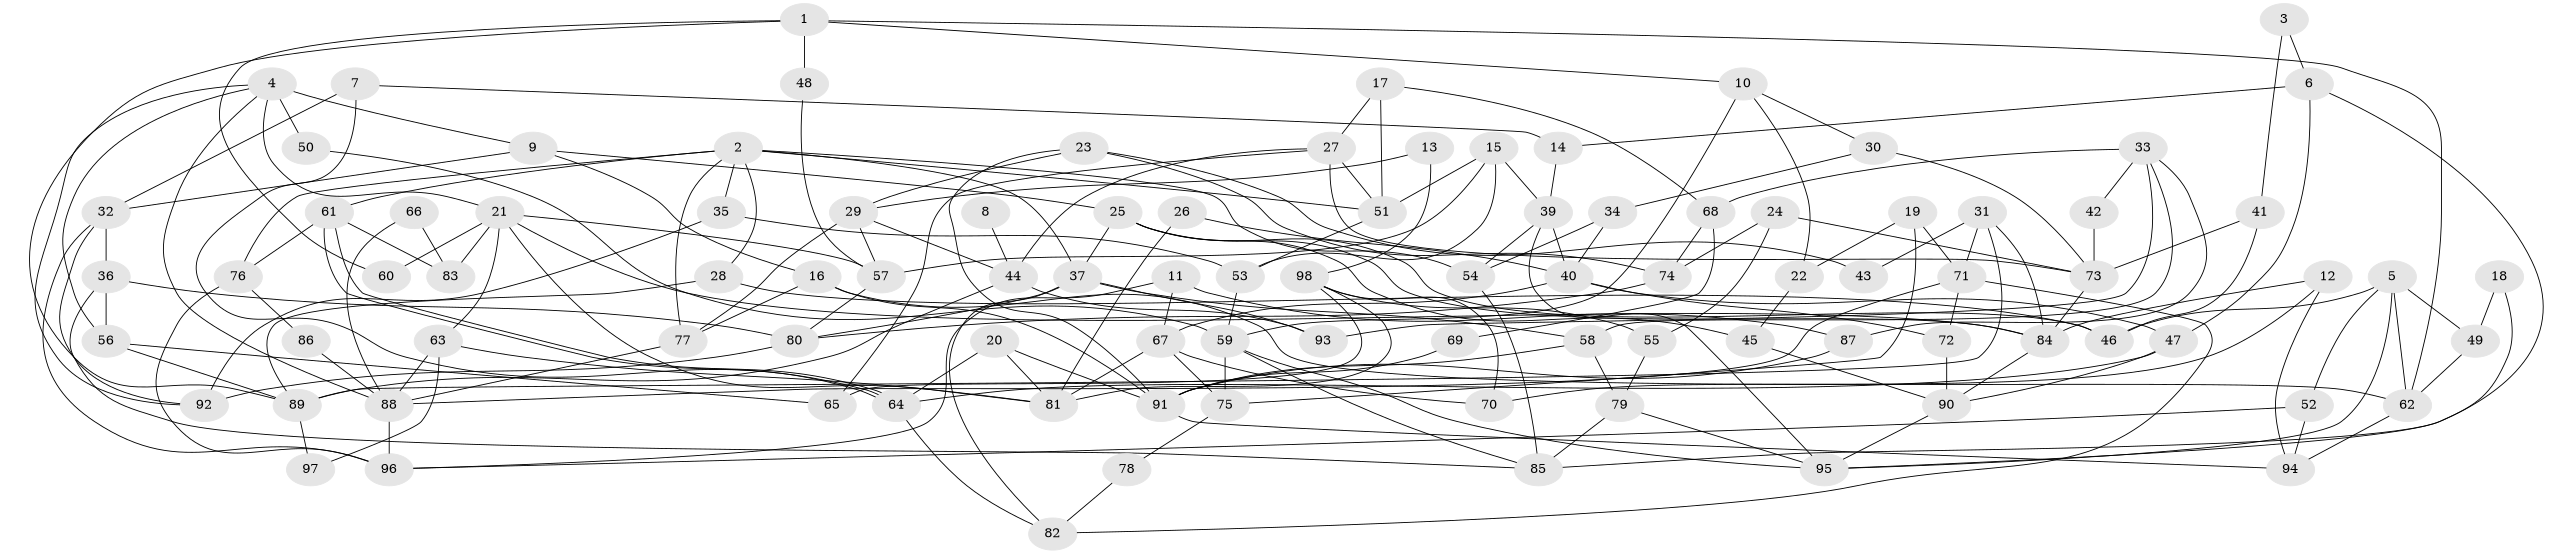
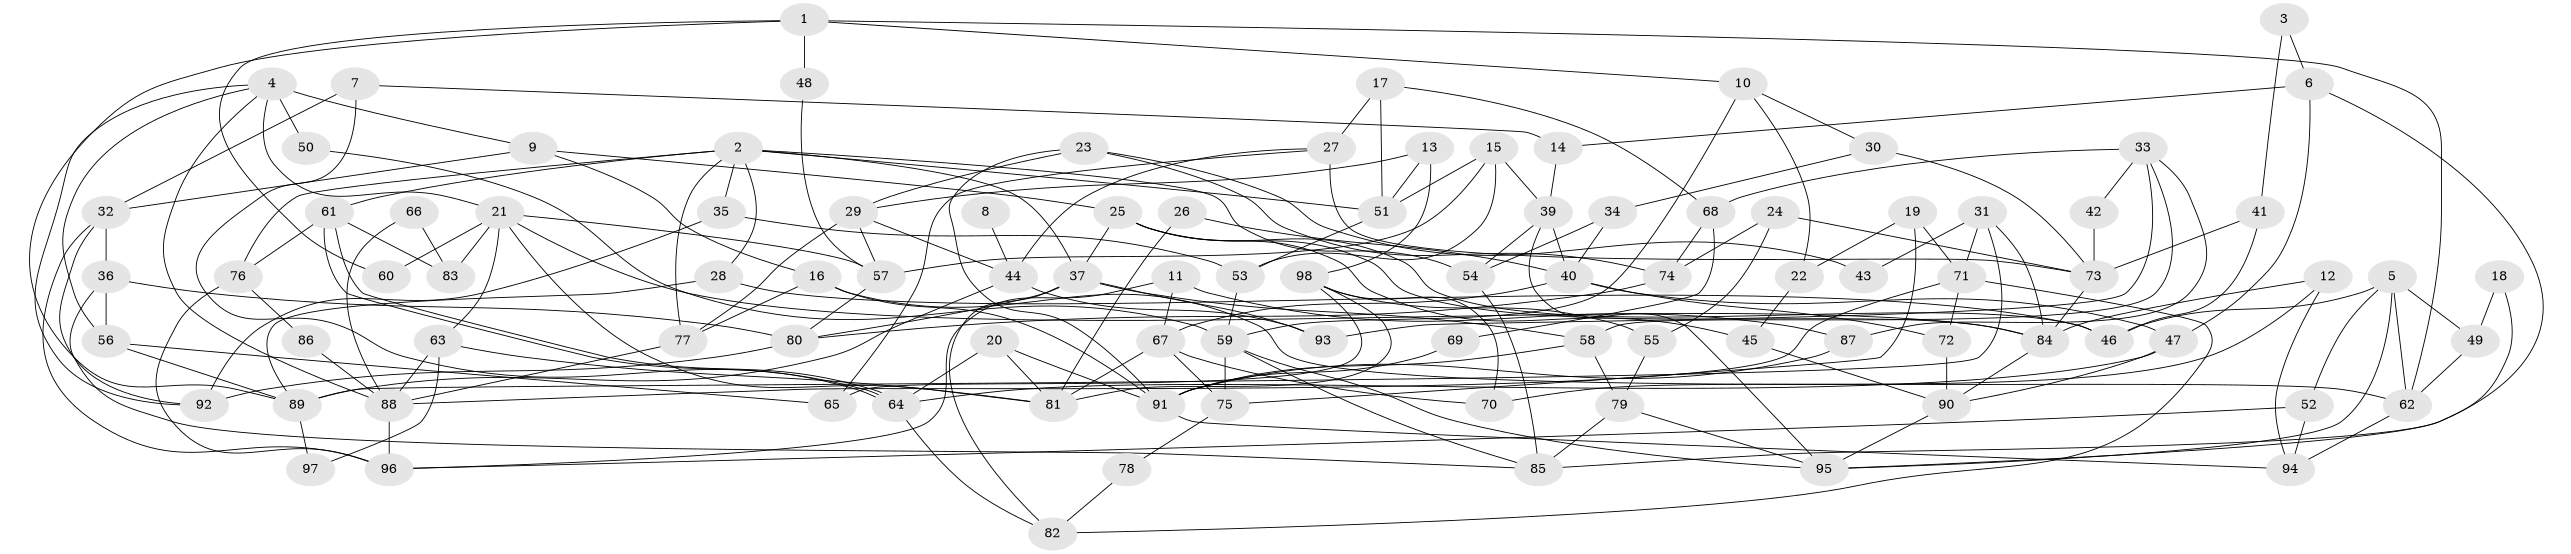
edge "27" -- "51": now "13" -- "51"
